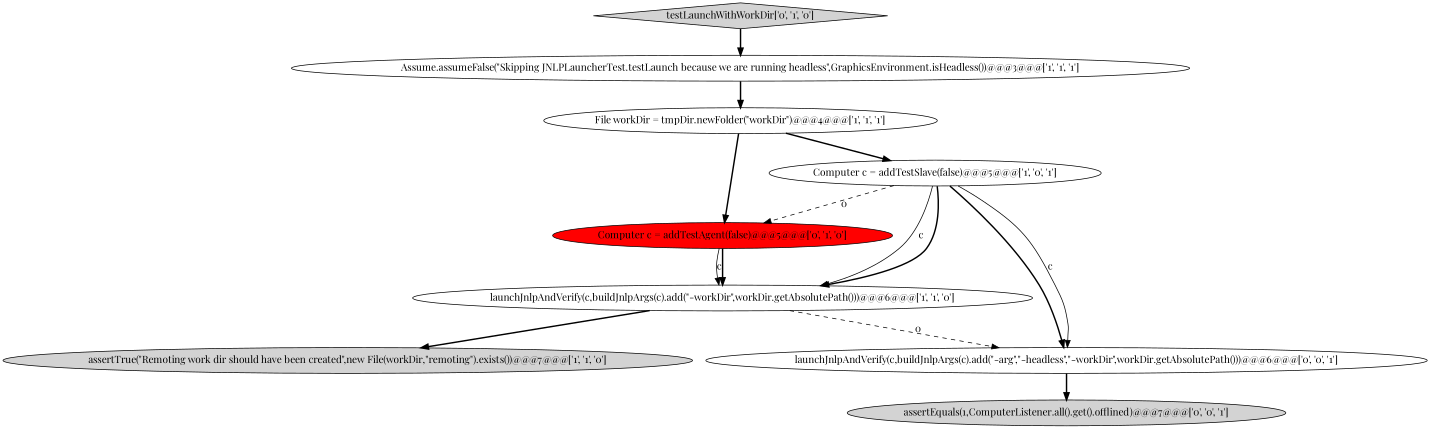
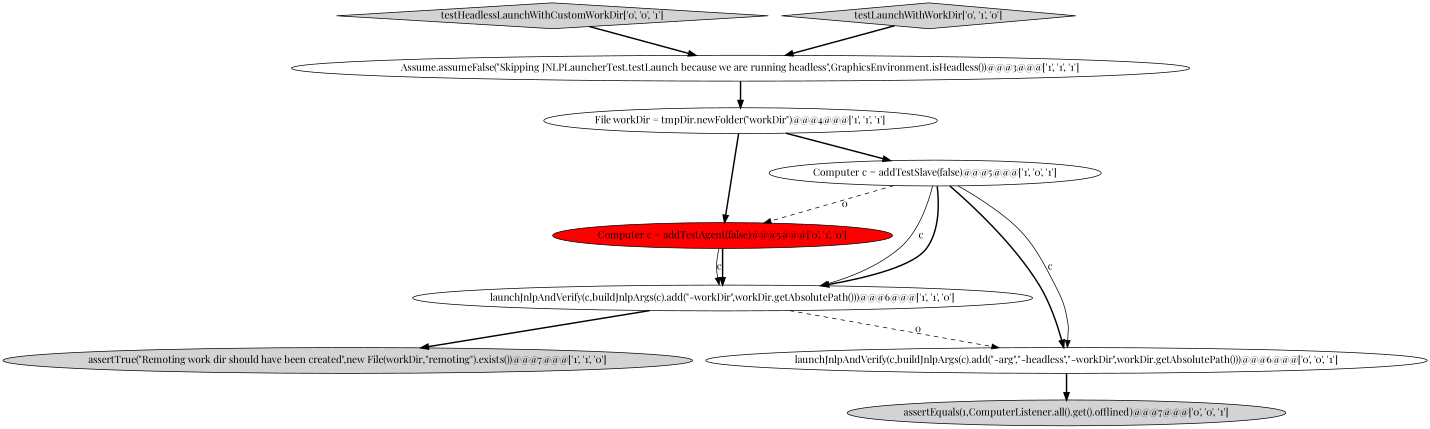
node "testHeadlessLaunchWithCustomWorkDir['0', '0', '1']": added
